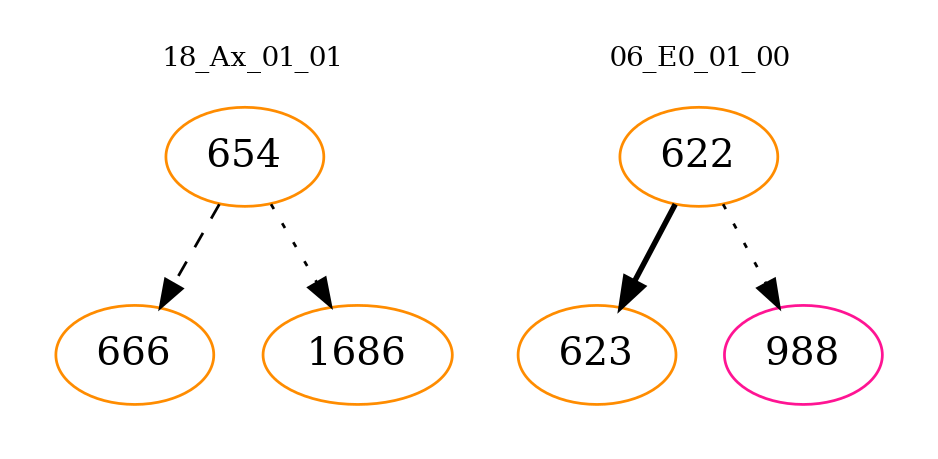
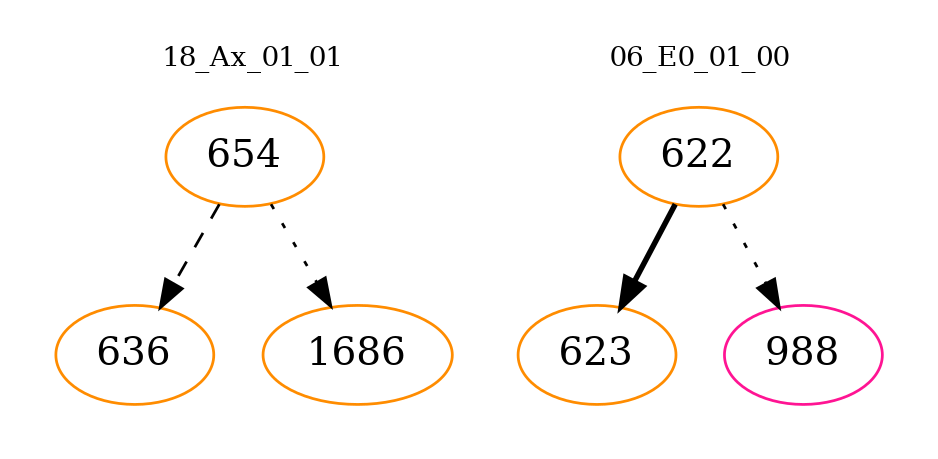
node "666": label "666" -> "636"
